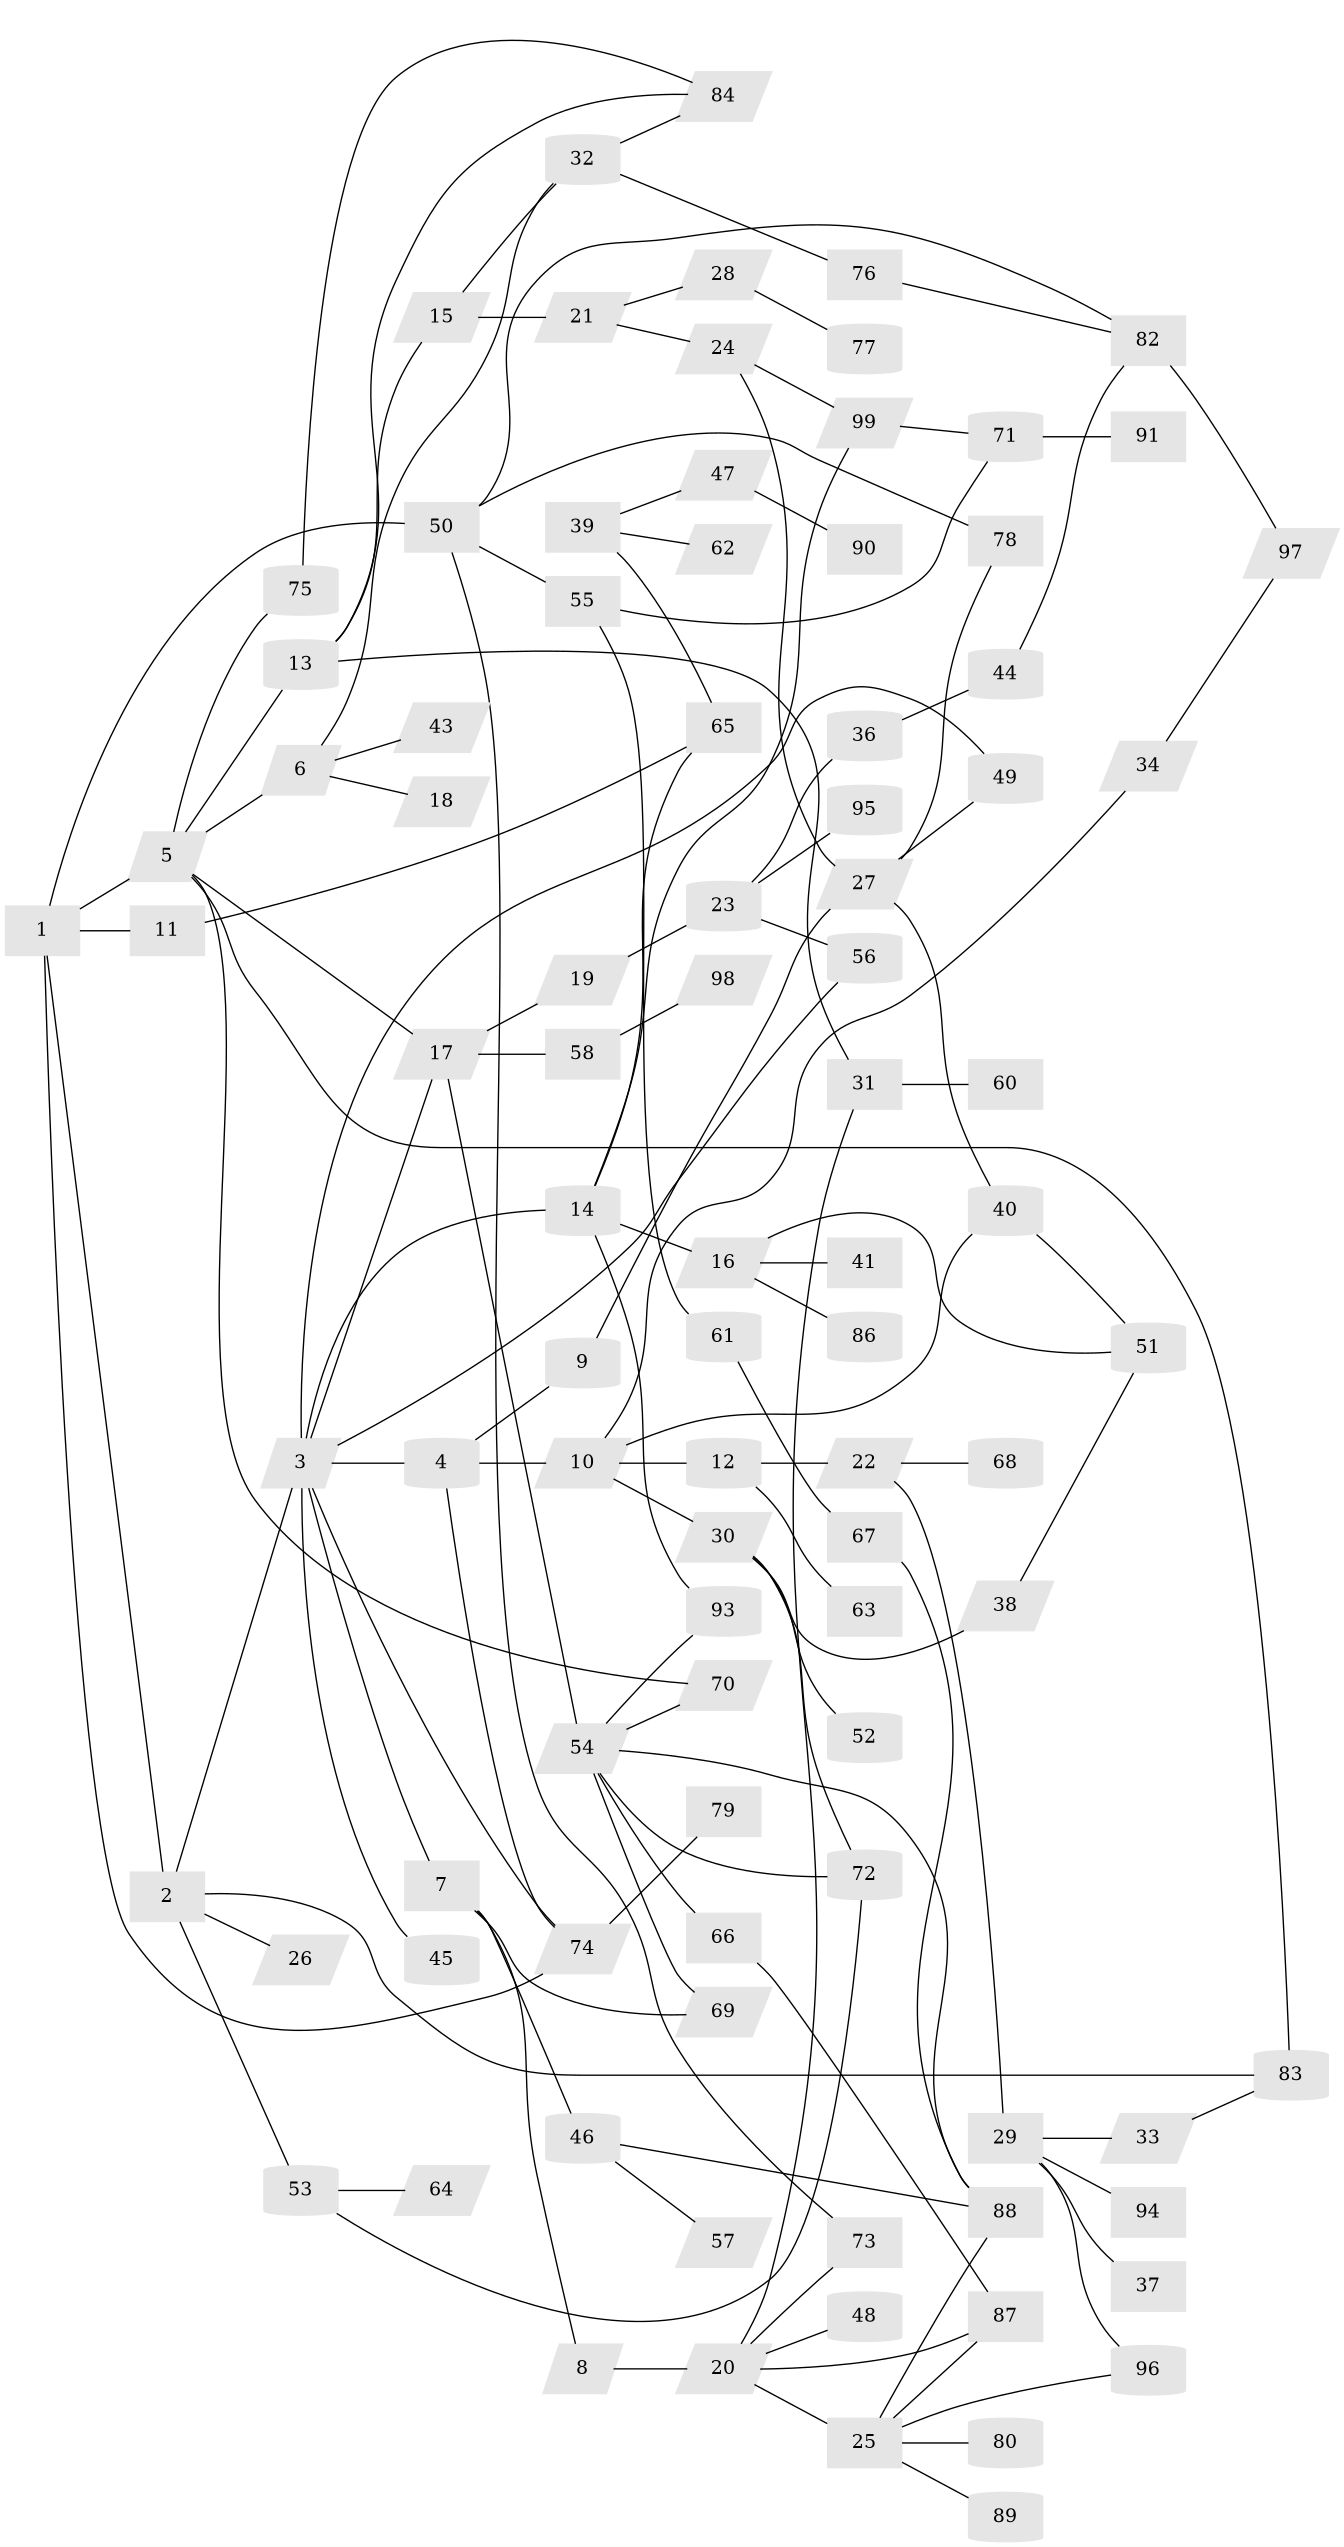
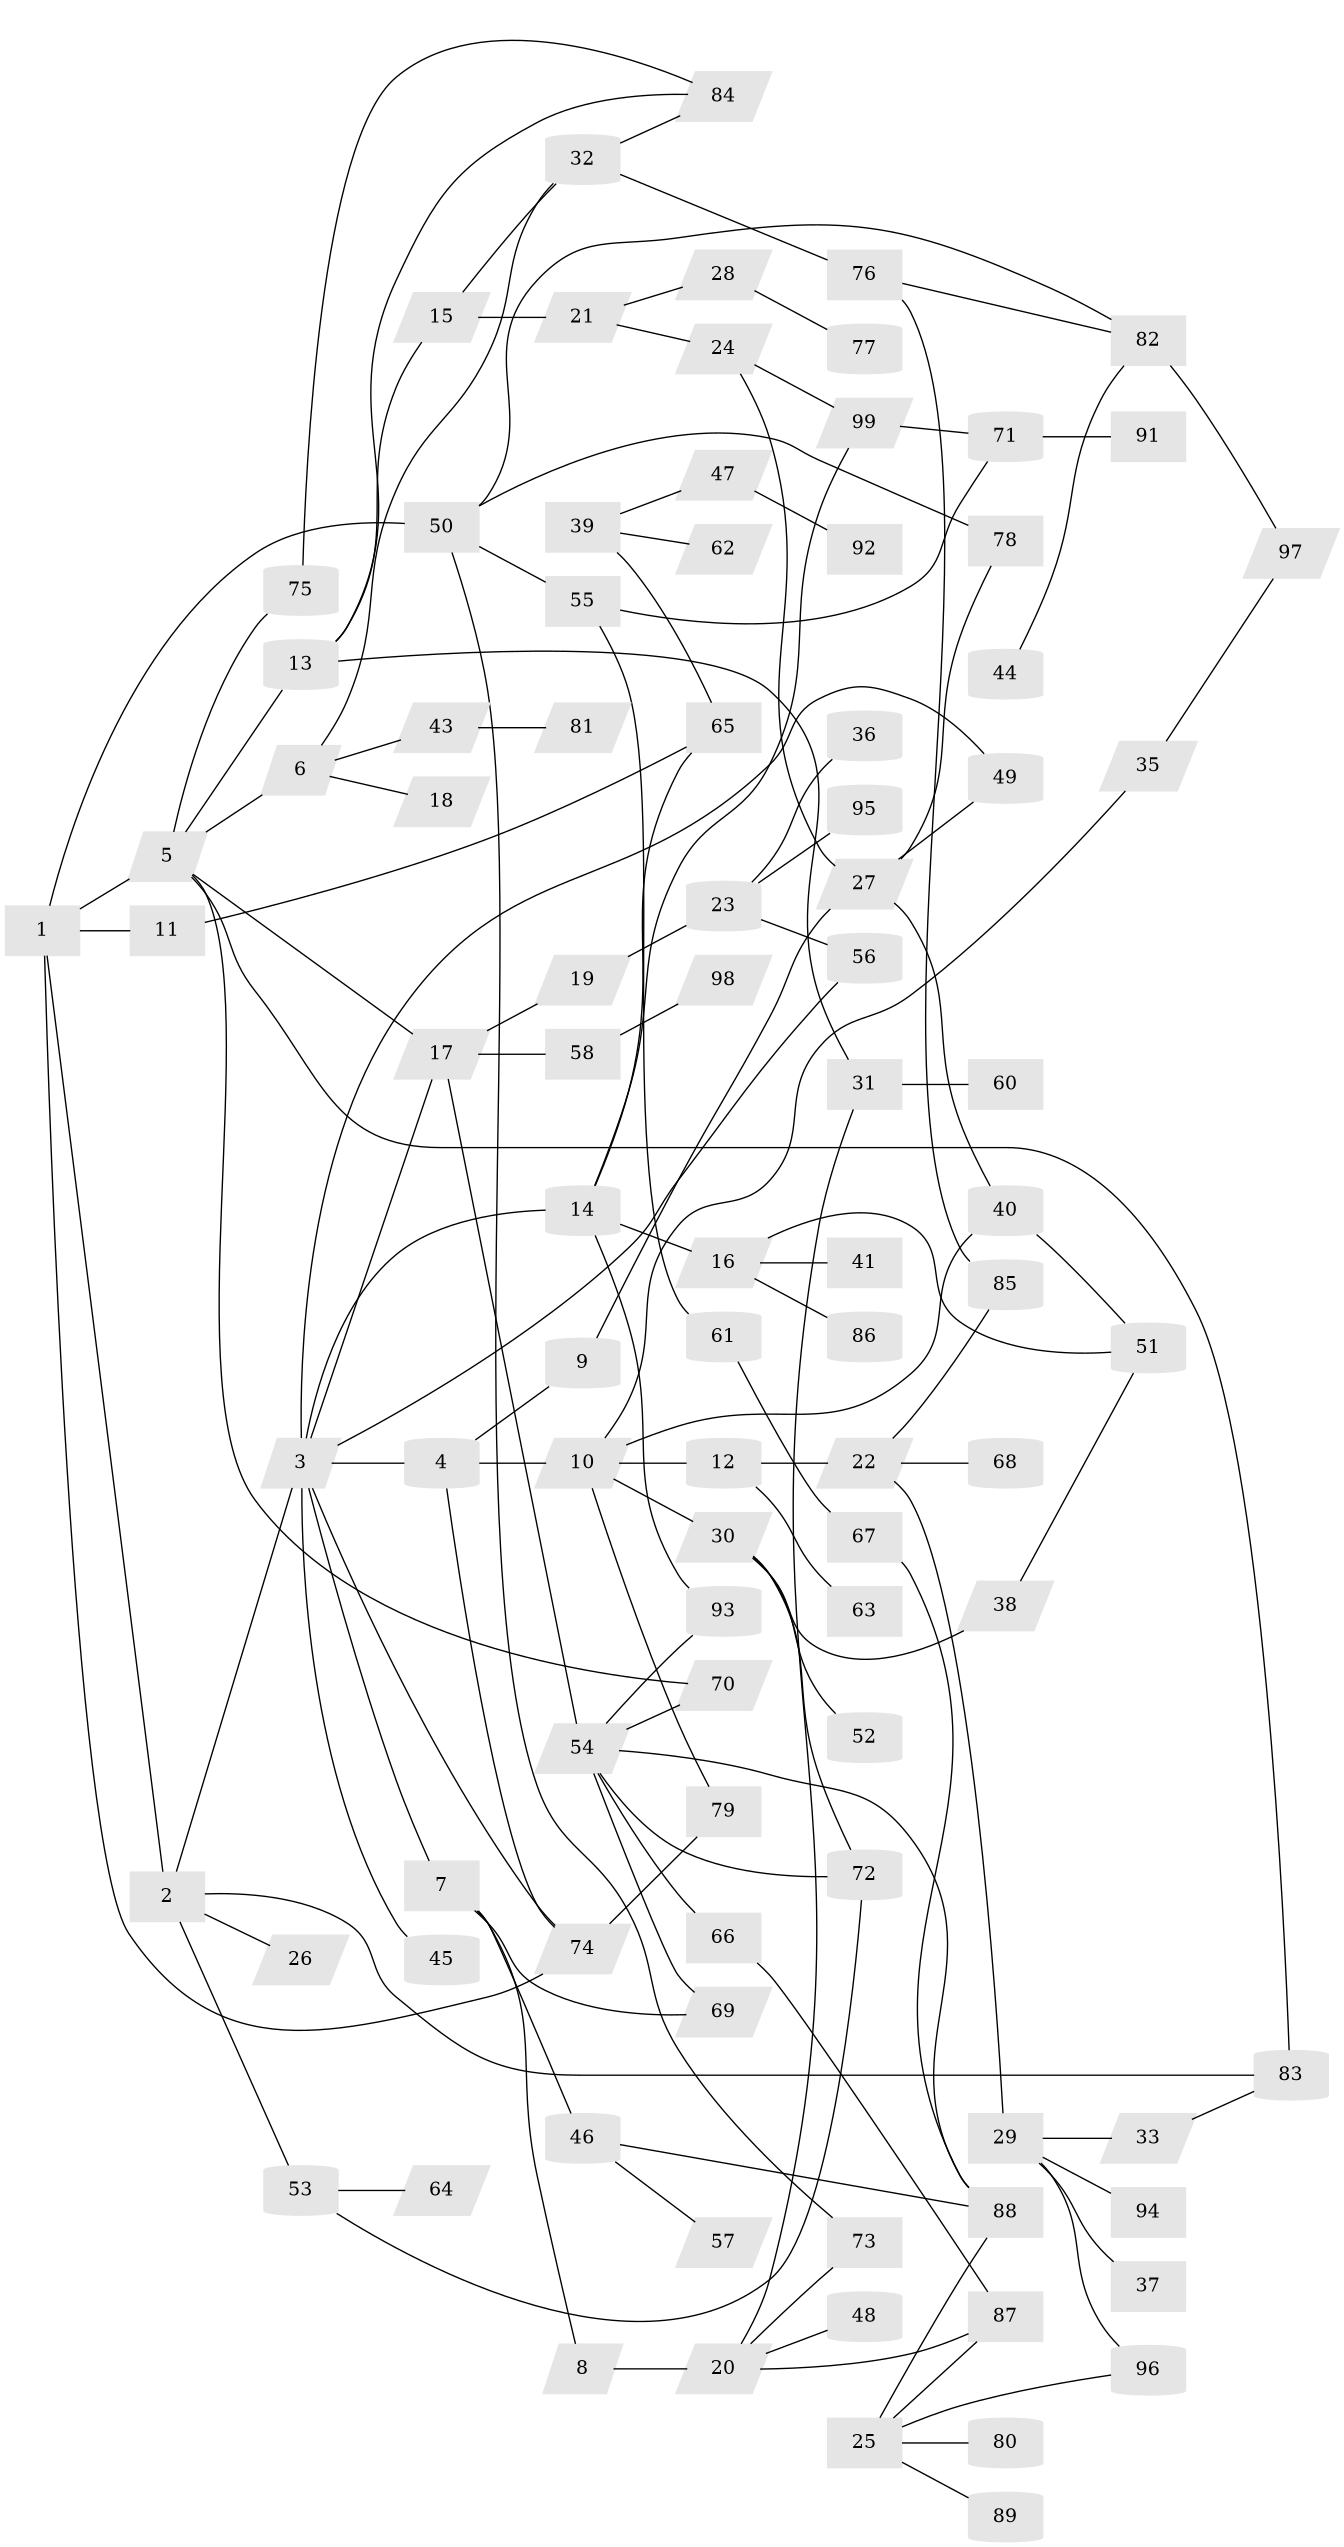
node "90": label "90" -> "92"
edge "44" -- "36": removed
node "81": added
node "34": label "34" -> "35"
node "85": added
edge "10" -- "79": added
edge "20" -- "25": removed
